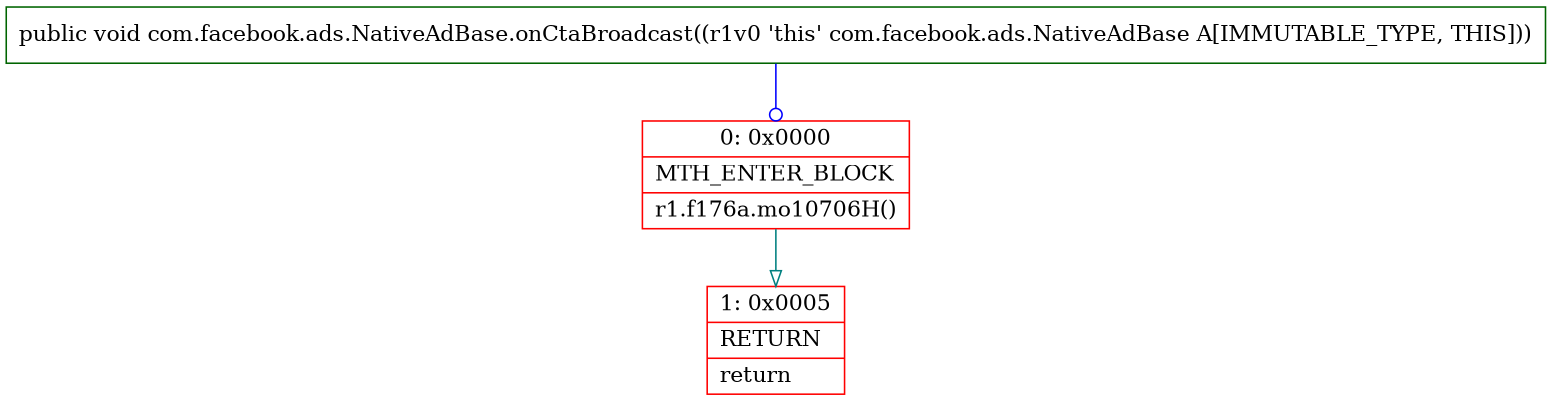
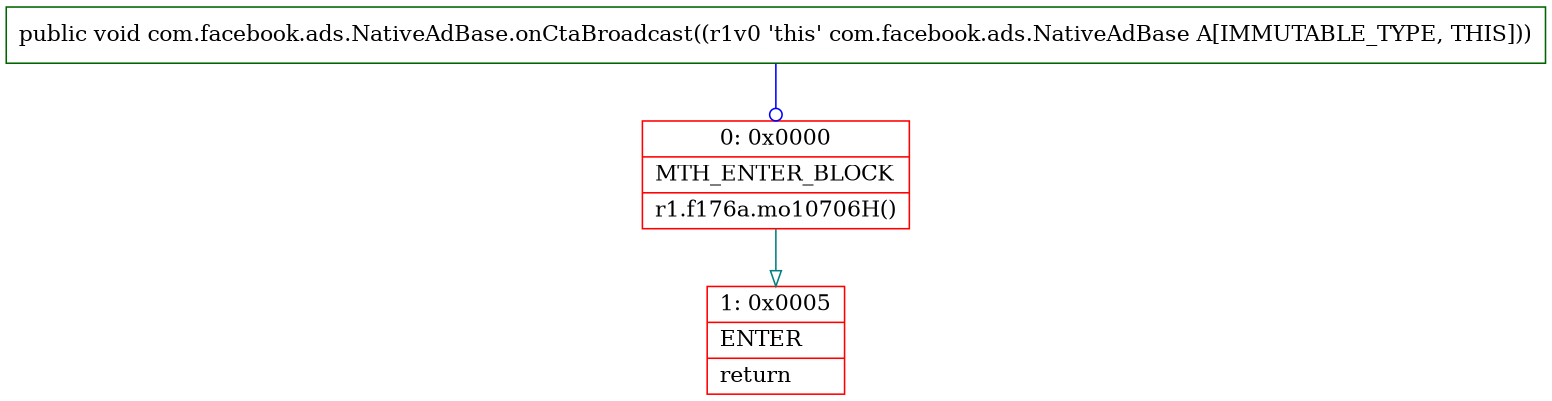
node "1: 0x0005": text "RETURN" -> "ENTER"
